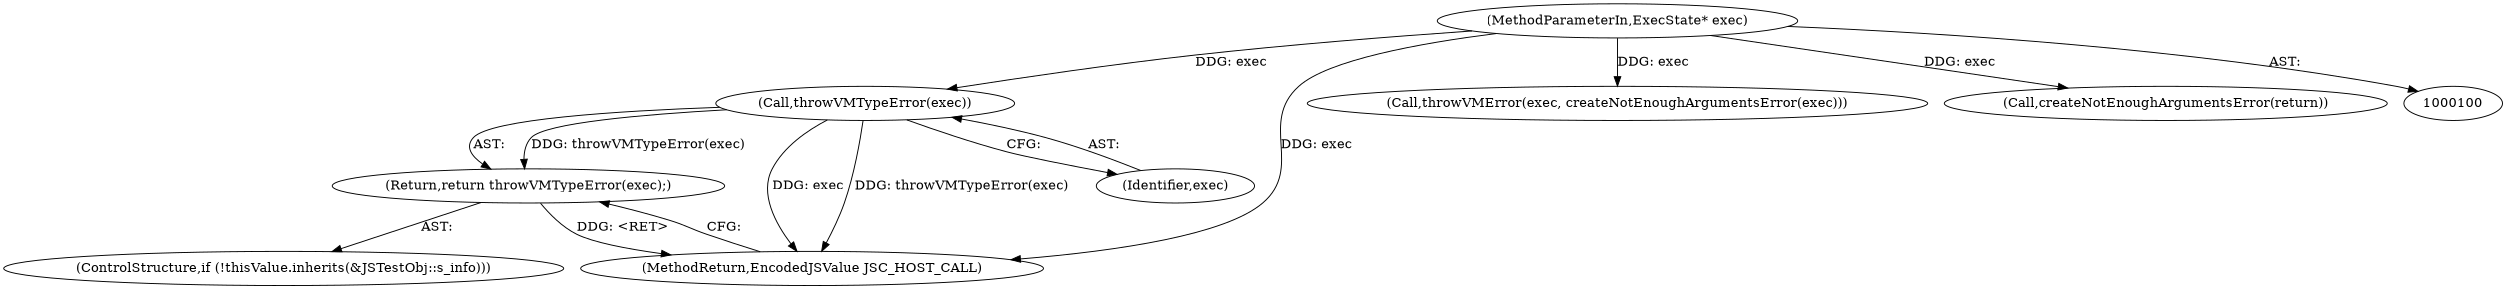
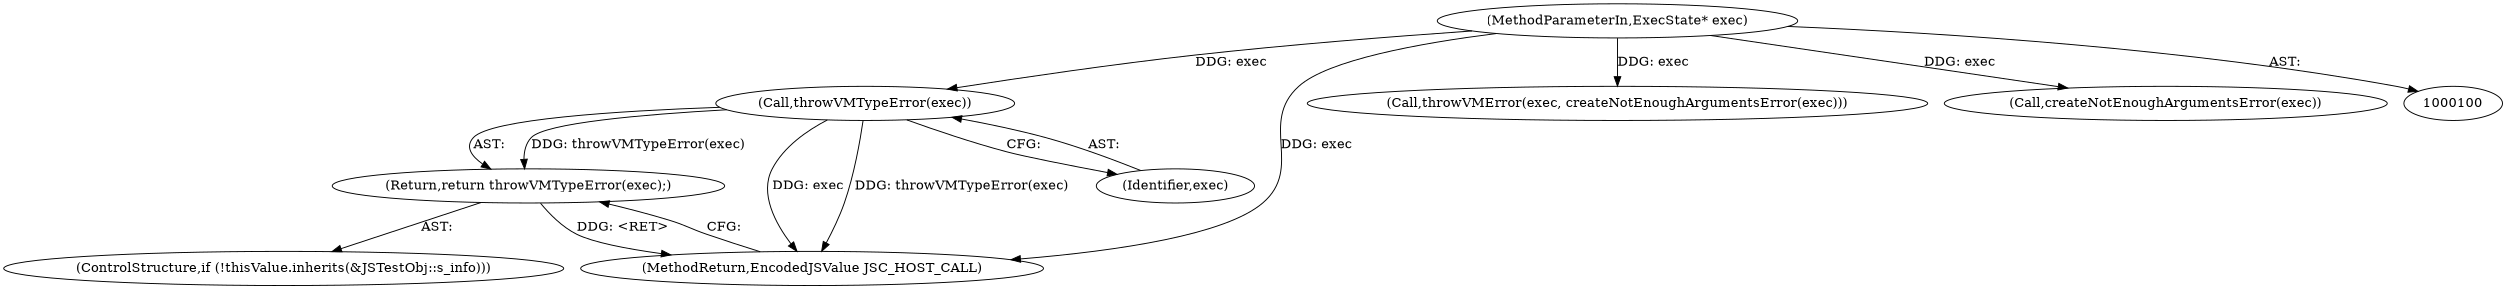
node "(Call,createNotEnoughArgumentsError(return))": label "(Call,createNotEnoughArgumentsError(return))" -> "(Call,createNotEnoughArgumentsError(exec))"
